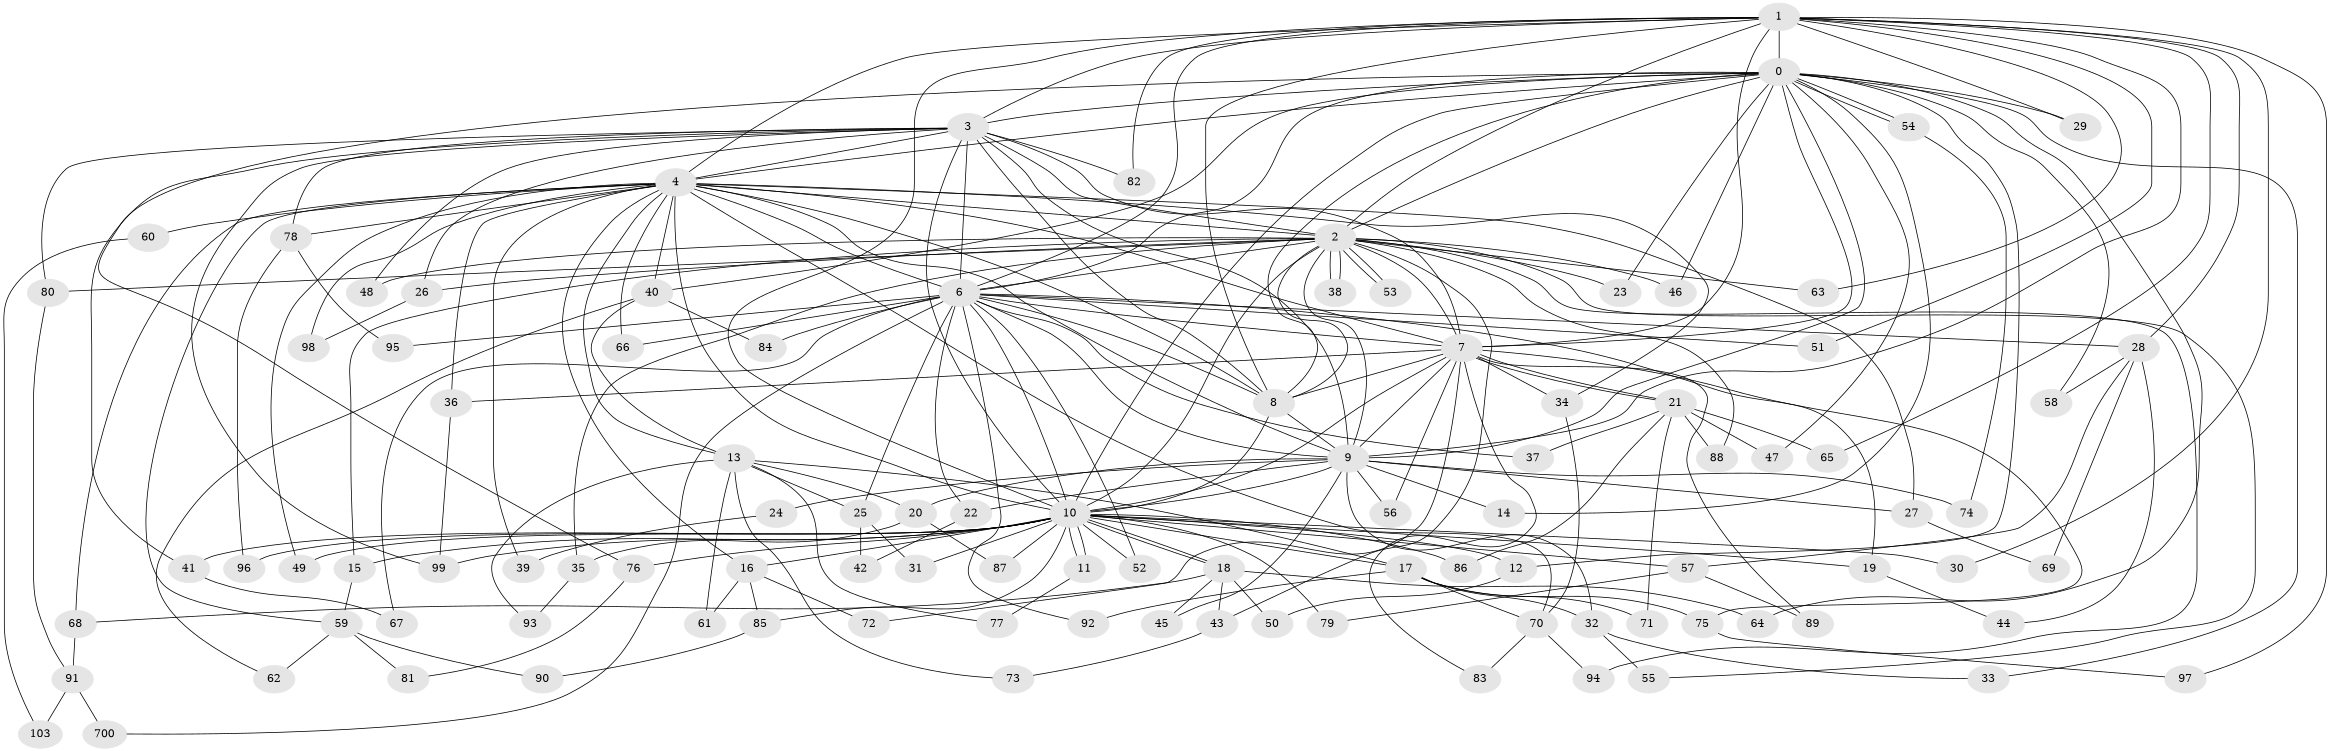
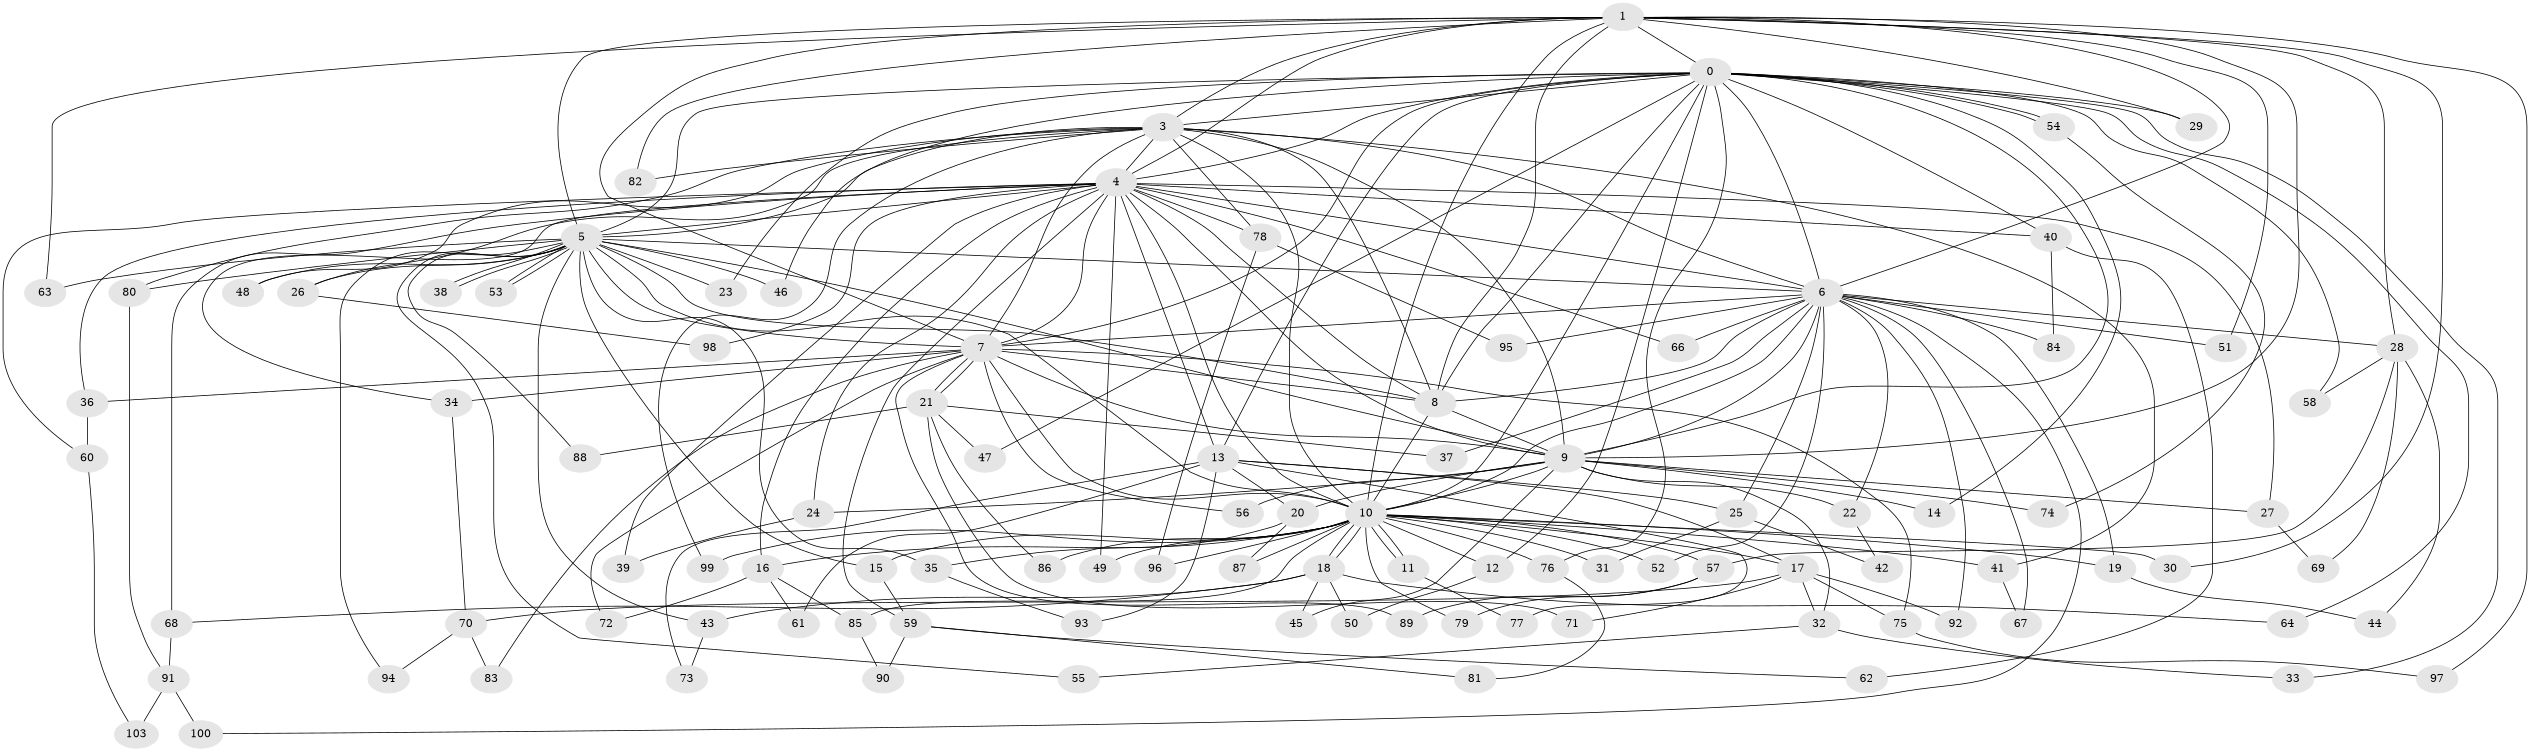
node "2": label "2" -> "5"
edge "40" -- "13": now "0" -- "13"
edge "4" -- "70": now "4" -- "24"
node "65": removed
edge "36" -- "99": now "36" -- "60"
node "700": label "700" -> "100"
